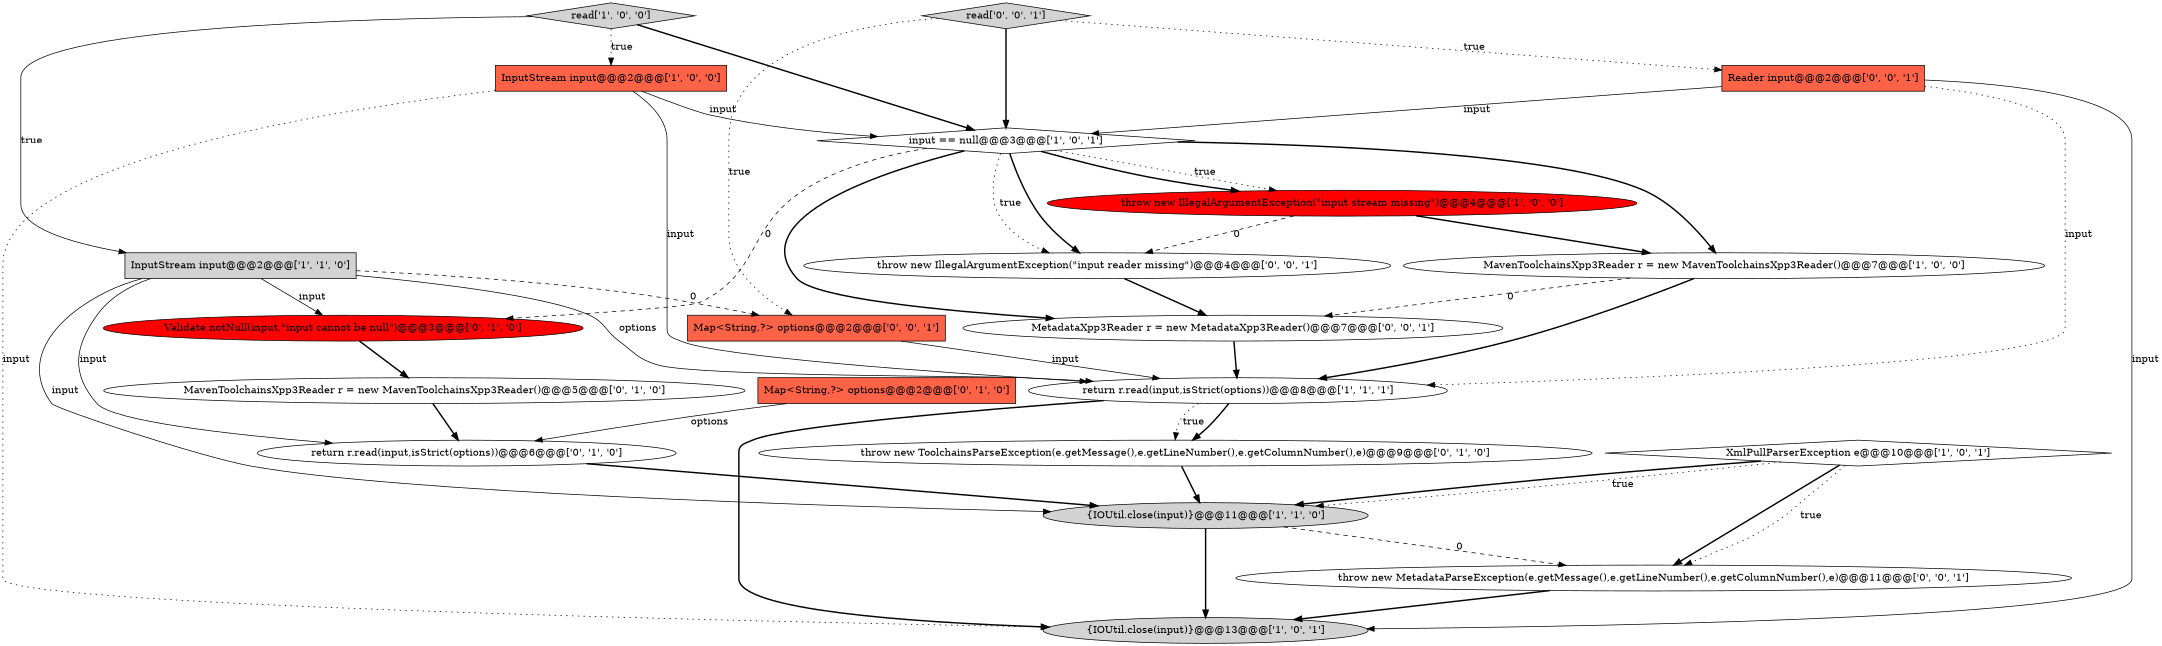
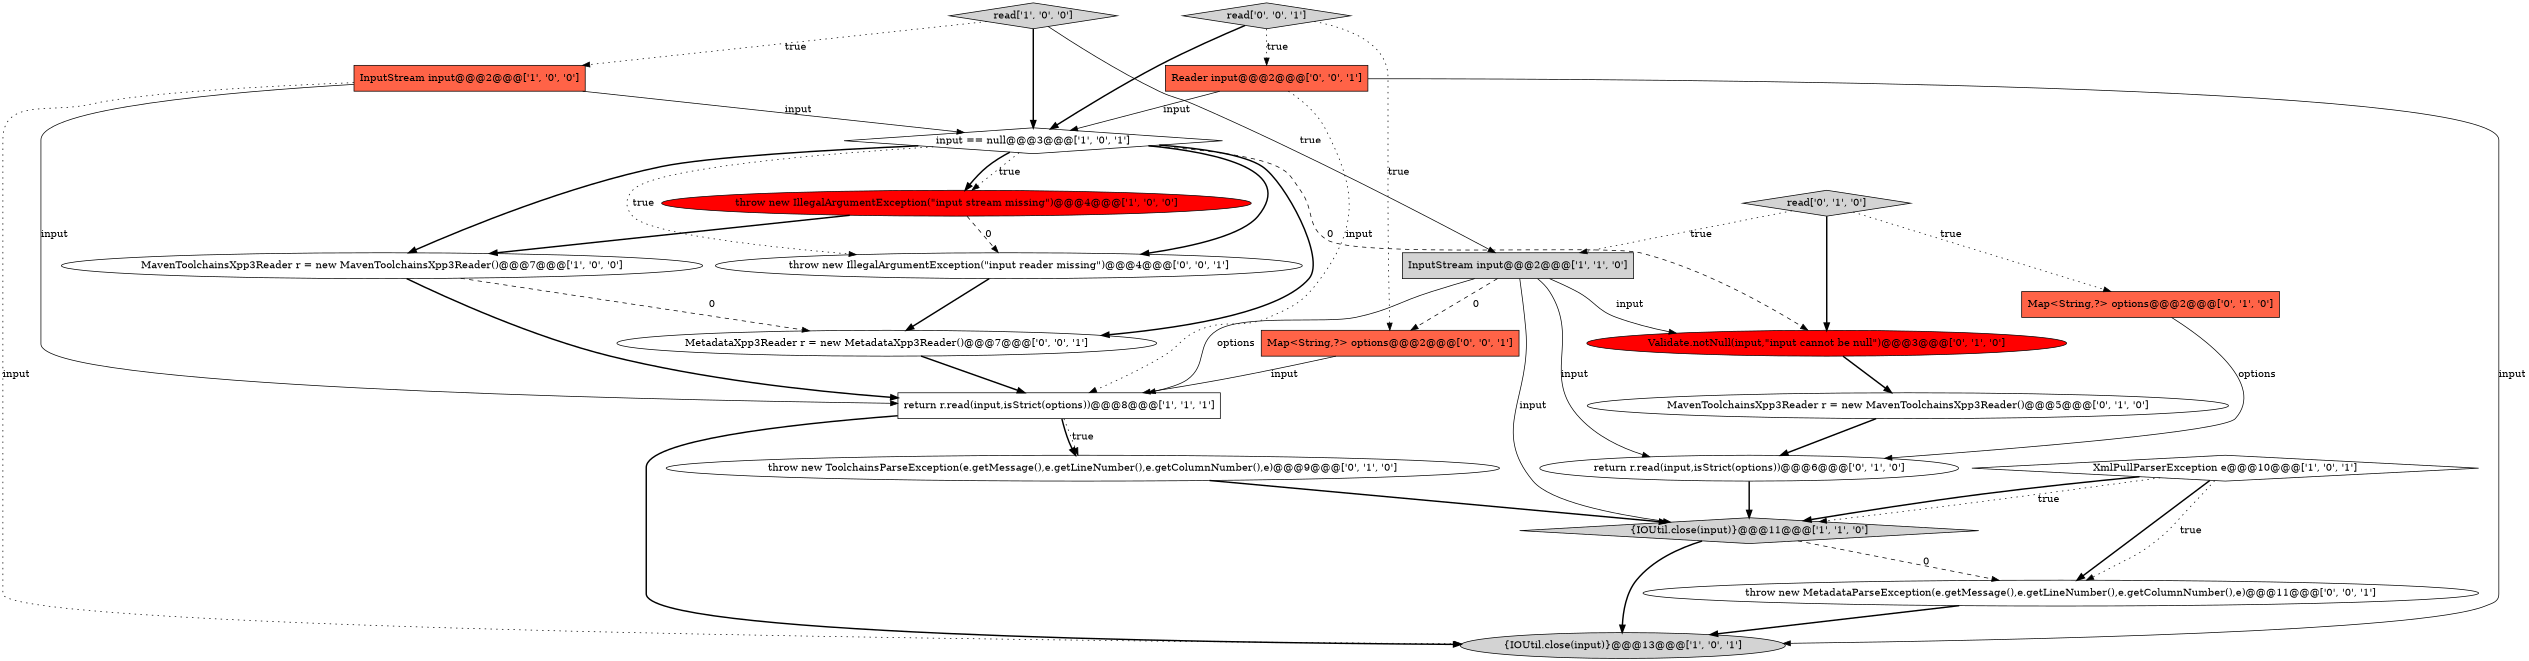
node "read['0', '1', '0']": added
node "return r.read(input,isStrict(options))@@@8@@@['1', '1', '1']": shape ellipse -> box
node "{IOUtil.close(input)}@@@11@@@['1', '1', '0']": shape ellipse -> diamond
